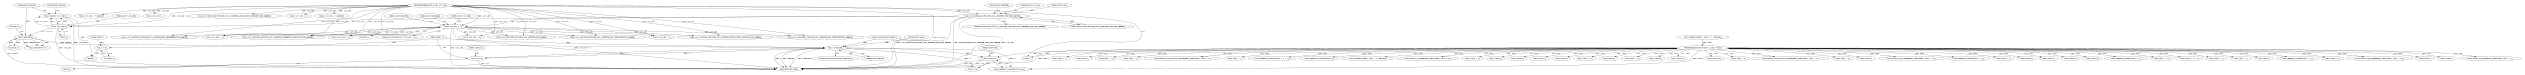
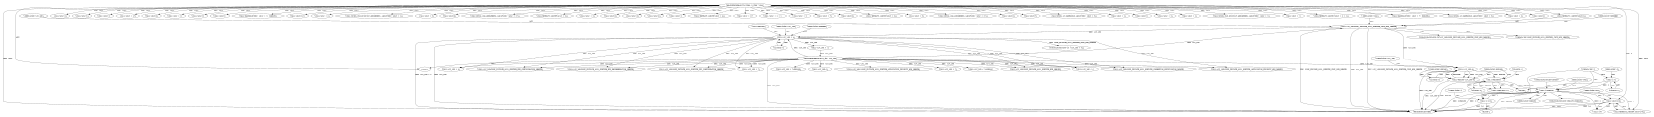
node "(Identifier,subtype)": label "(Identifier,subtype)" -> "(Call,subtype)"
edge "(Identifier,LLDP_PRIVATE_8021_SUBTYPE_CDCP_MIN_LENGTH)" -> "(Call,tlv_len<LLDP_PRIVATE_8021_SUBTYPE_CDCP_MIN_LENGTH)": now "(Call,EXTRACT_16BITS(tptr+5))" -> "(Call,tlv_len<LLDP_PRIVATE_8021_SUBTYPE_CDCP_MIN_LENGTH)"
edge "(Call,sublen=tlv_len-8)" -> "(Call,tlv_len-8)": label "CFG: " -> "PRIVATE: "
edge "(MethodParameterIn,u_int tlv_len)" -> "(Call,tlv_len < 5)": reversed
edge "(Call,tlv_len < 4)" -> "(ControlStructure,if (tlv_len < 4))": label "AST: " -> "DDG: LLDP_PRIVATE_8021_SUBTYPE_CDCP_MIN_LENGTH"
node "(Call,8)": label "(Call,8)" -> "(Literal,8)"
edge "(Call,safeputs(ndo, tptr + 5, sublen))" -> "(MethodParameterIn,const u_char *tptr)": reversed
edge "(MethodParameterIn,const u_char *tptr)" -> "(Call,tptr+i+8)": label "DDG: tptr" -> "DDG: 8"
edge "(Call,i=4)" -> "(Call,i<sublen)": added, label "DDG: i"
edge "(Call,i+8)" -> "(Call,tptr+i+8)": added, label "AST:"
